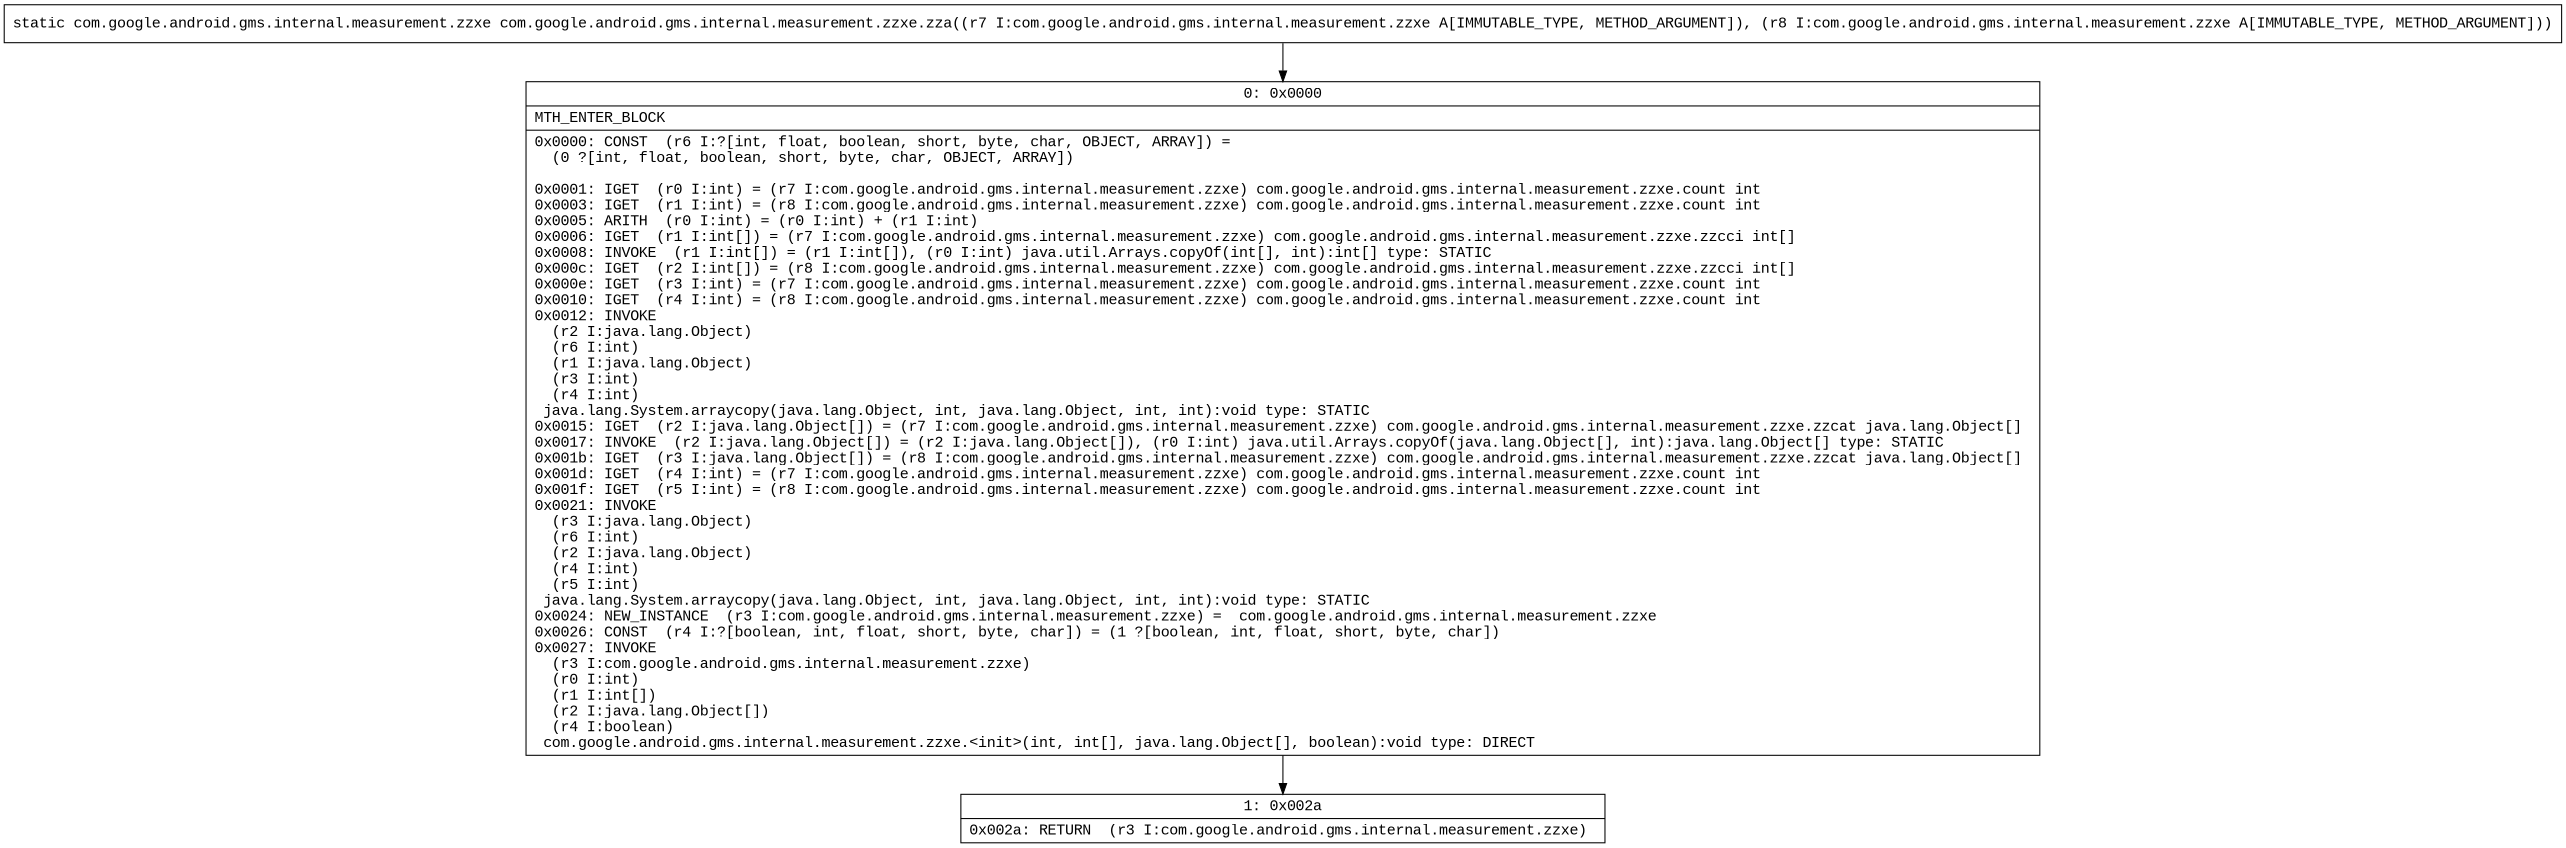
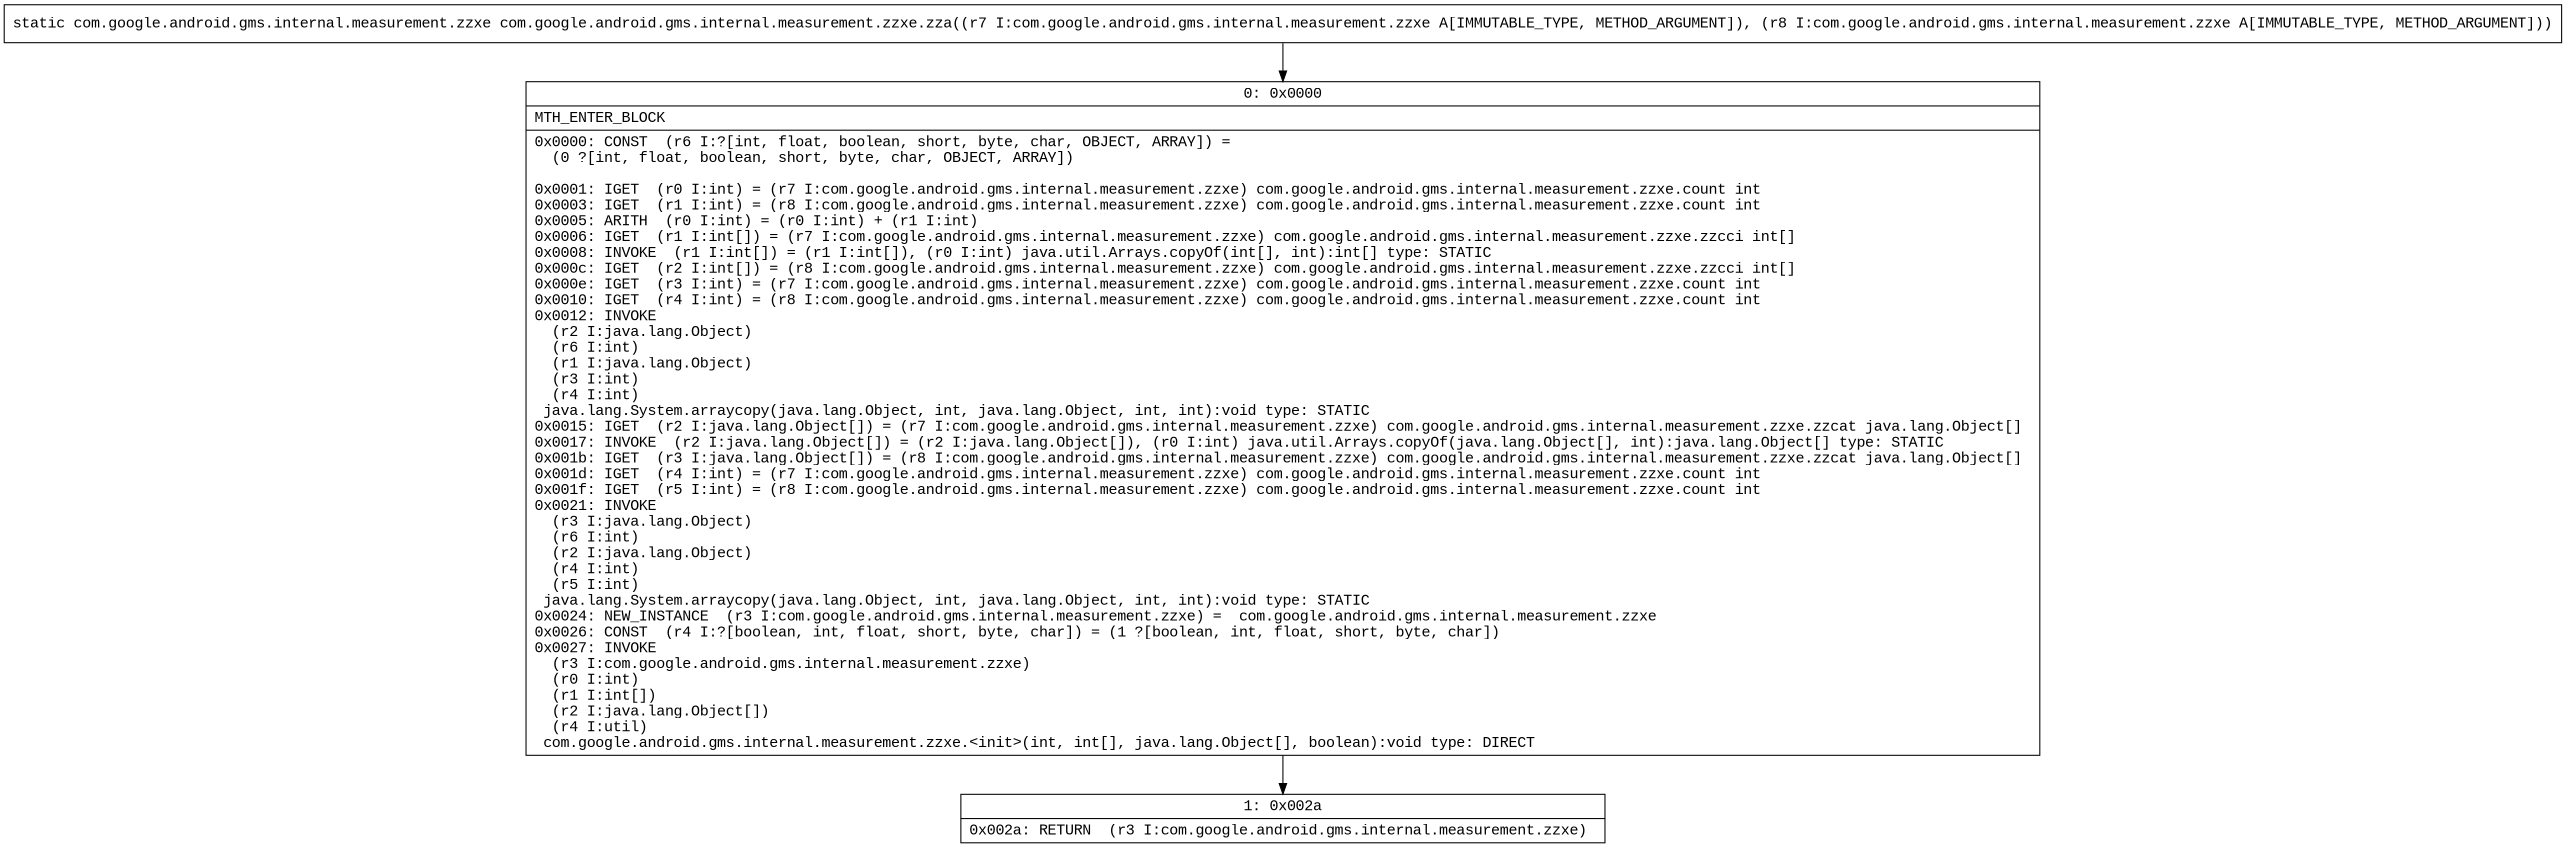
node "0: 0x0000": text "(r4 I:boolean)" -> "(r4 I:util)"
